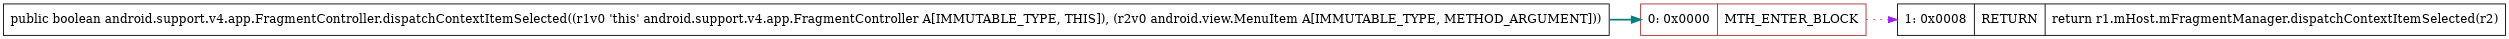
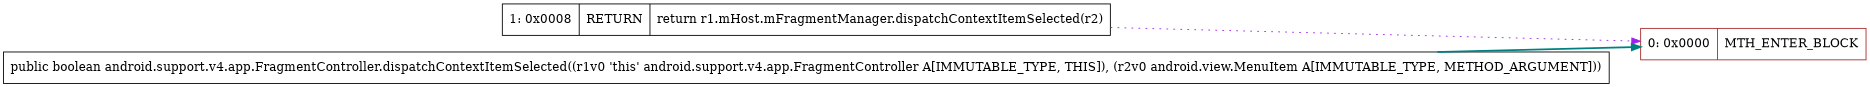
edge "0: 0x0000" -> "1: 0x0008": reversed
